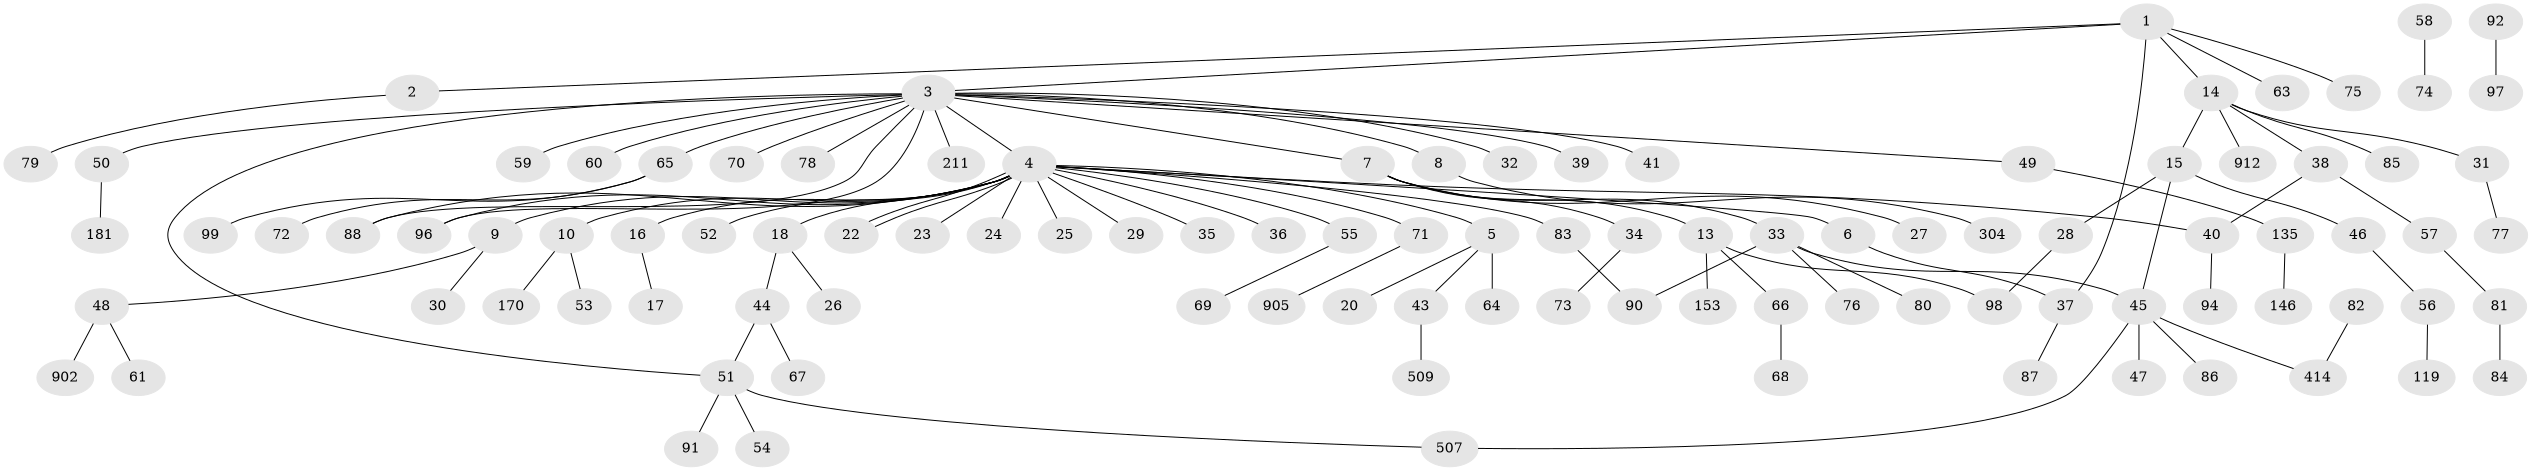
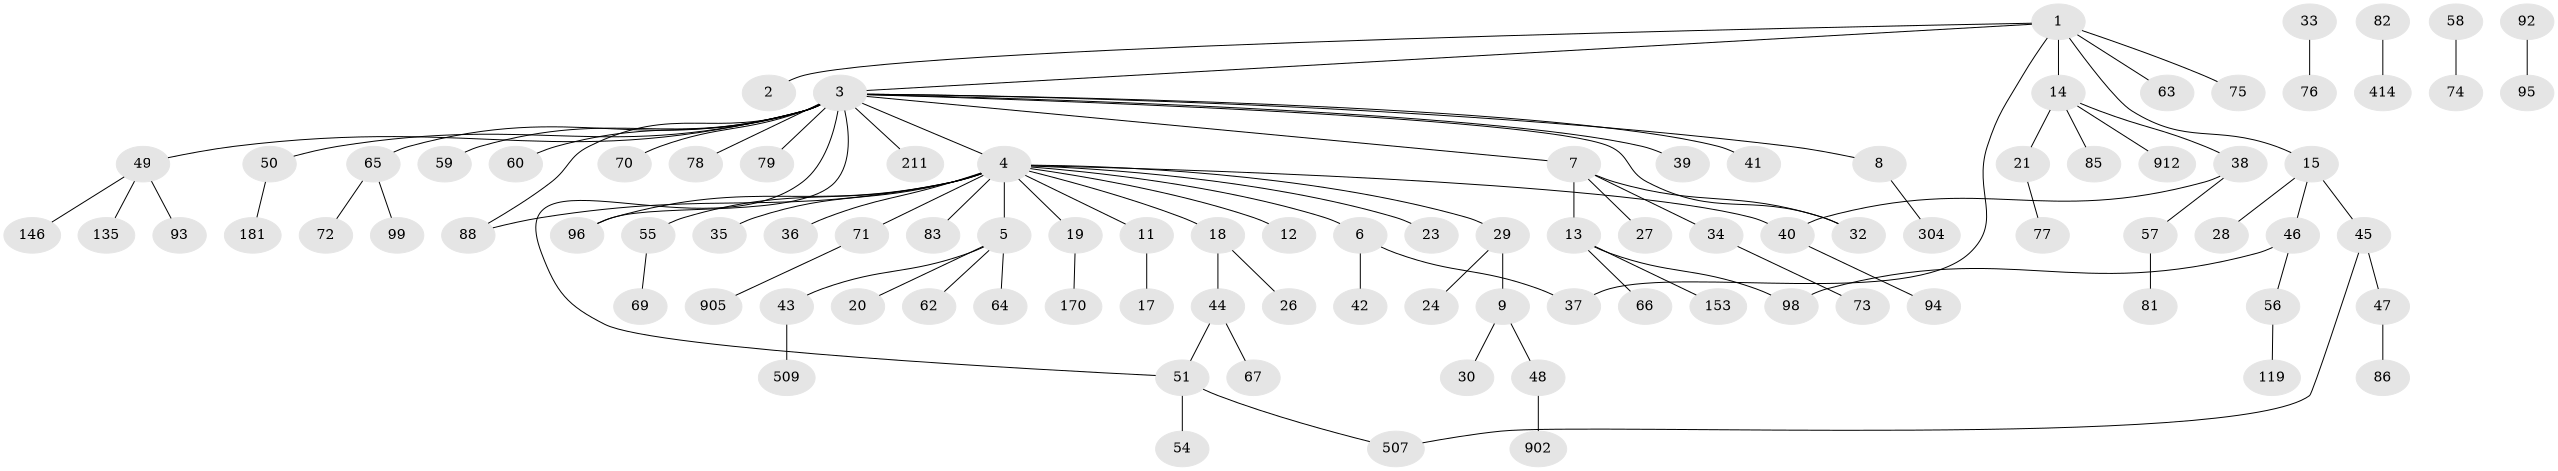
node "97": label "97" -> "95"
edge "2" -- "79": now "3" -- "79"
edge "14" -- "15": now "1" -- "15"
node "31": label "31" -> "21"
edge "4" -- "9": now "29" -- "9"
edge "4" -- "24": now "29" -- "24"
edge "7" -- "33": now "7" -- "32"
node "93": added
node "10": label "10" -> "19"
node "16": label "16" -> "11"
node "52": label "52" -> "12"
node "22": removed
node "25": removed
edge "28" -- "98": now "46" -- "98"
edge "33" -- "45": removed
edge "135" -- "146": now "49" -- "146"
node "53": removed
node "62": added
node "42": added
node "90": removed
node "80": removed
edge "45" -- "86": now "47" -- "86"
edge "45" -- "414": removed
node "61": removed
node "68": removed
node "87": removed
node "84": removed
node "91": removed
